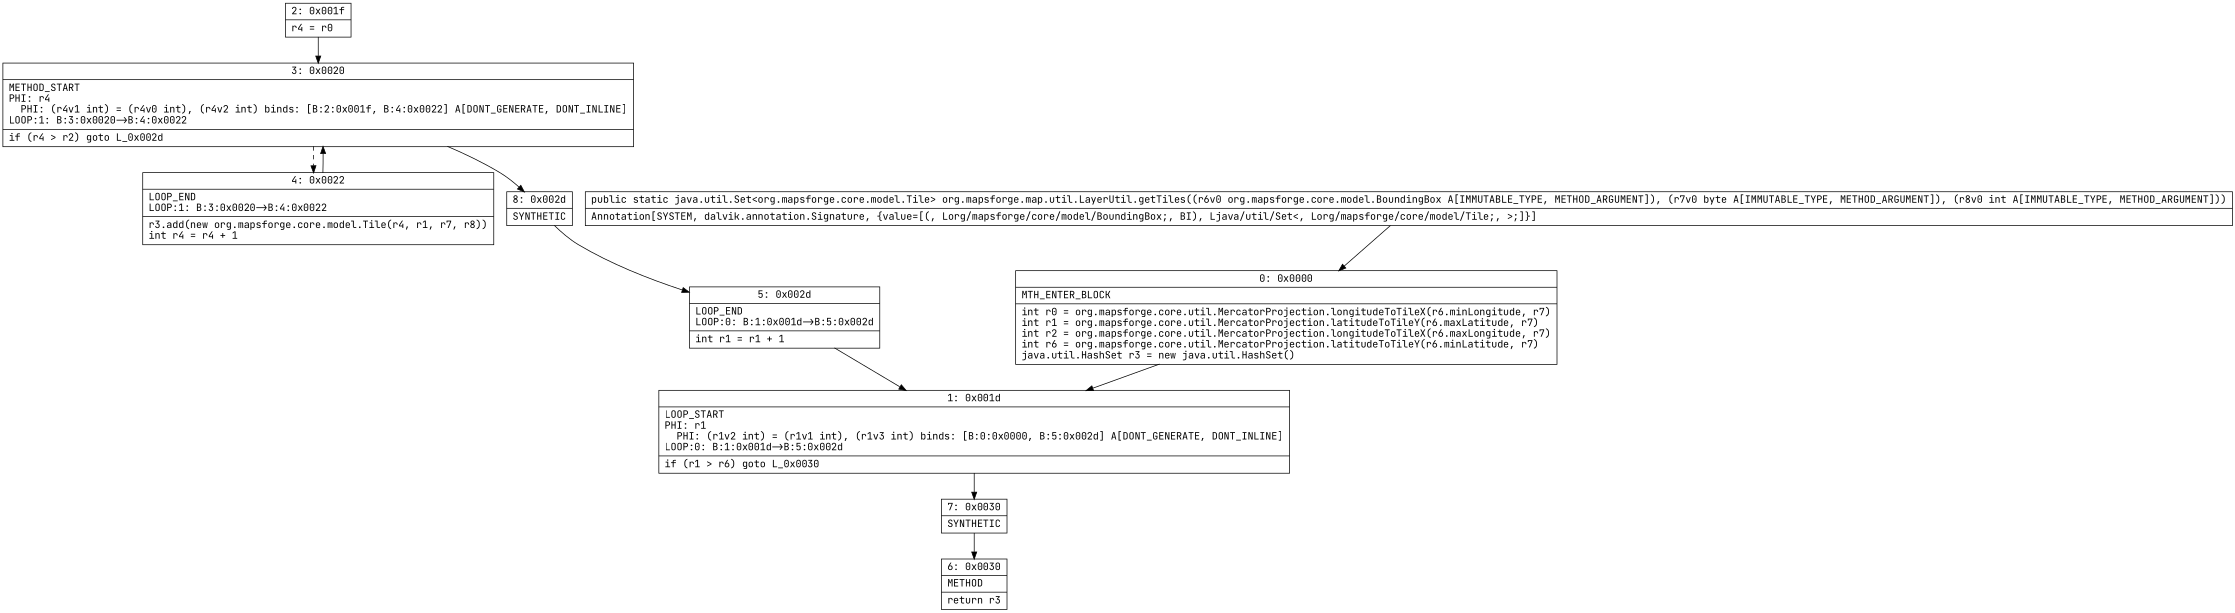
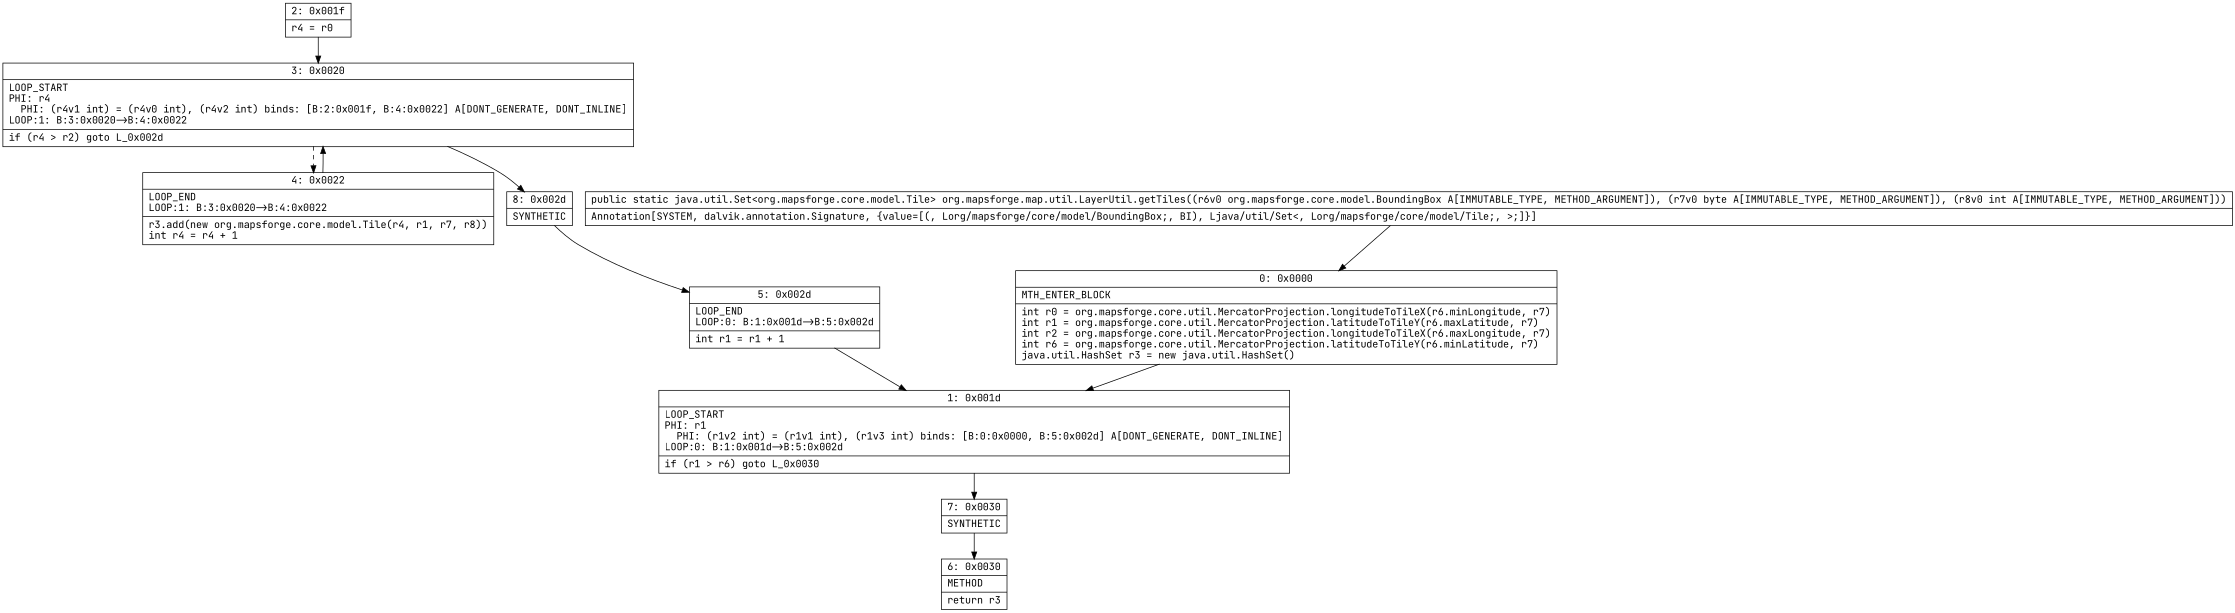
node "3: 0x0020": text "METHOD_START" -> "LOOP_START"
